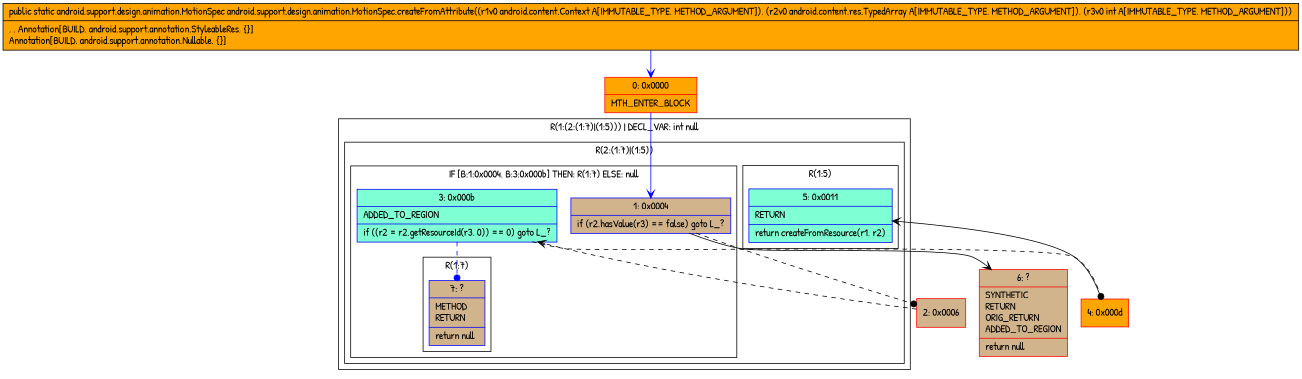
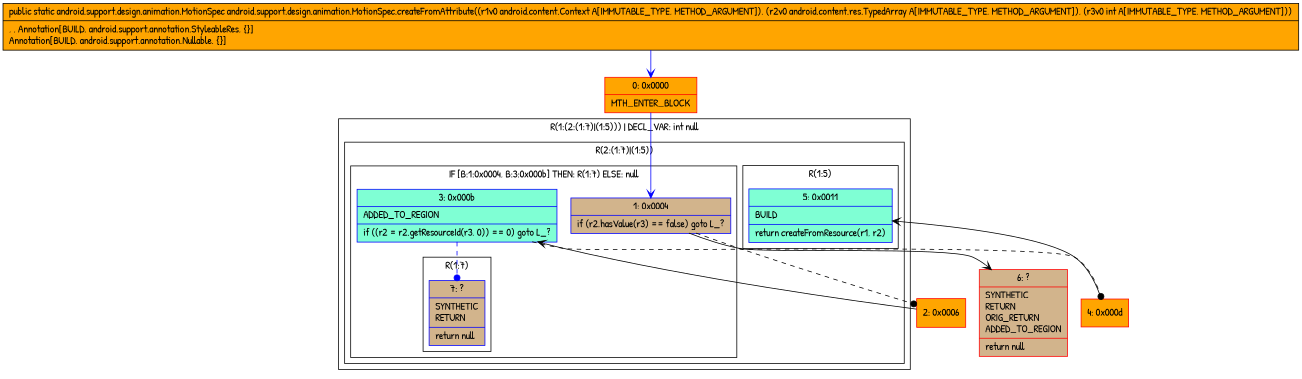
node "5: 0x0011": text "RETURN" -> "BUILD"
edge "2: 0x0006" -> "3: 0x000b": style dashed -> solid
node "7: ?": text "METHOD" -> "SYNTHETIC"
node "2: 0x0006": fillcolor tan -> orange
